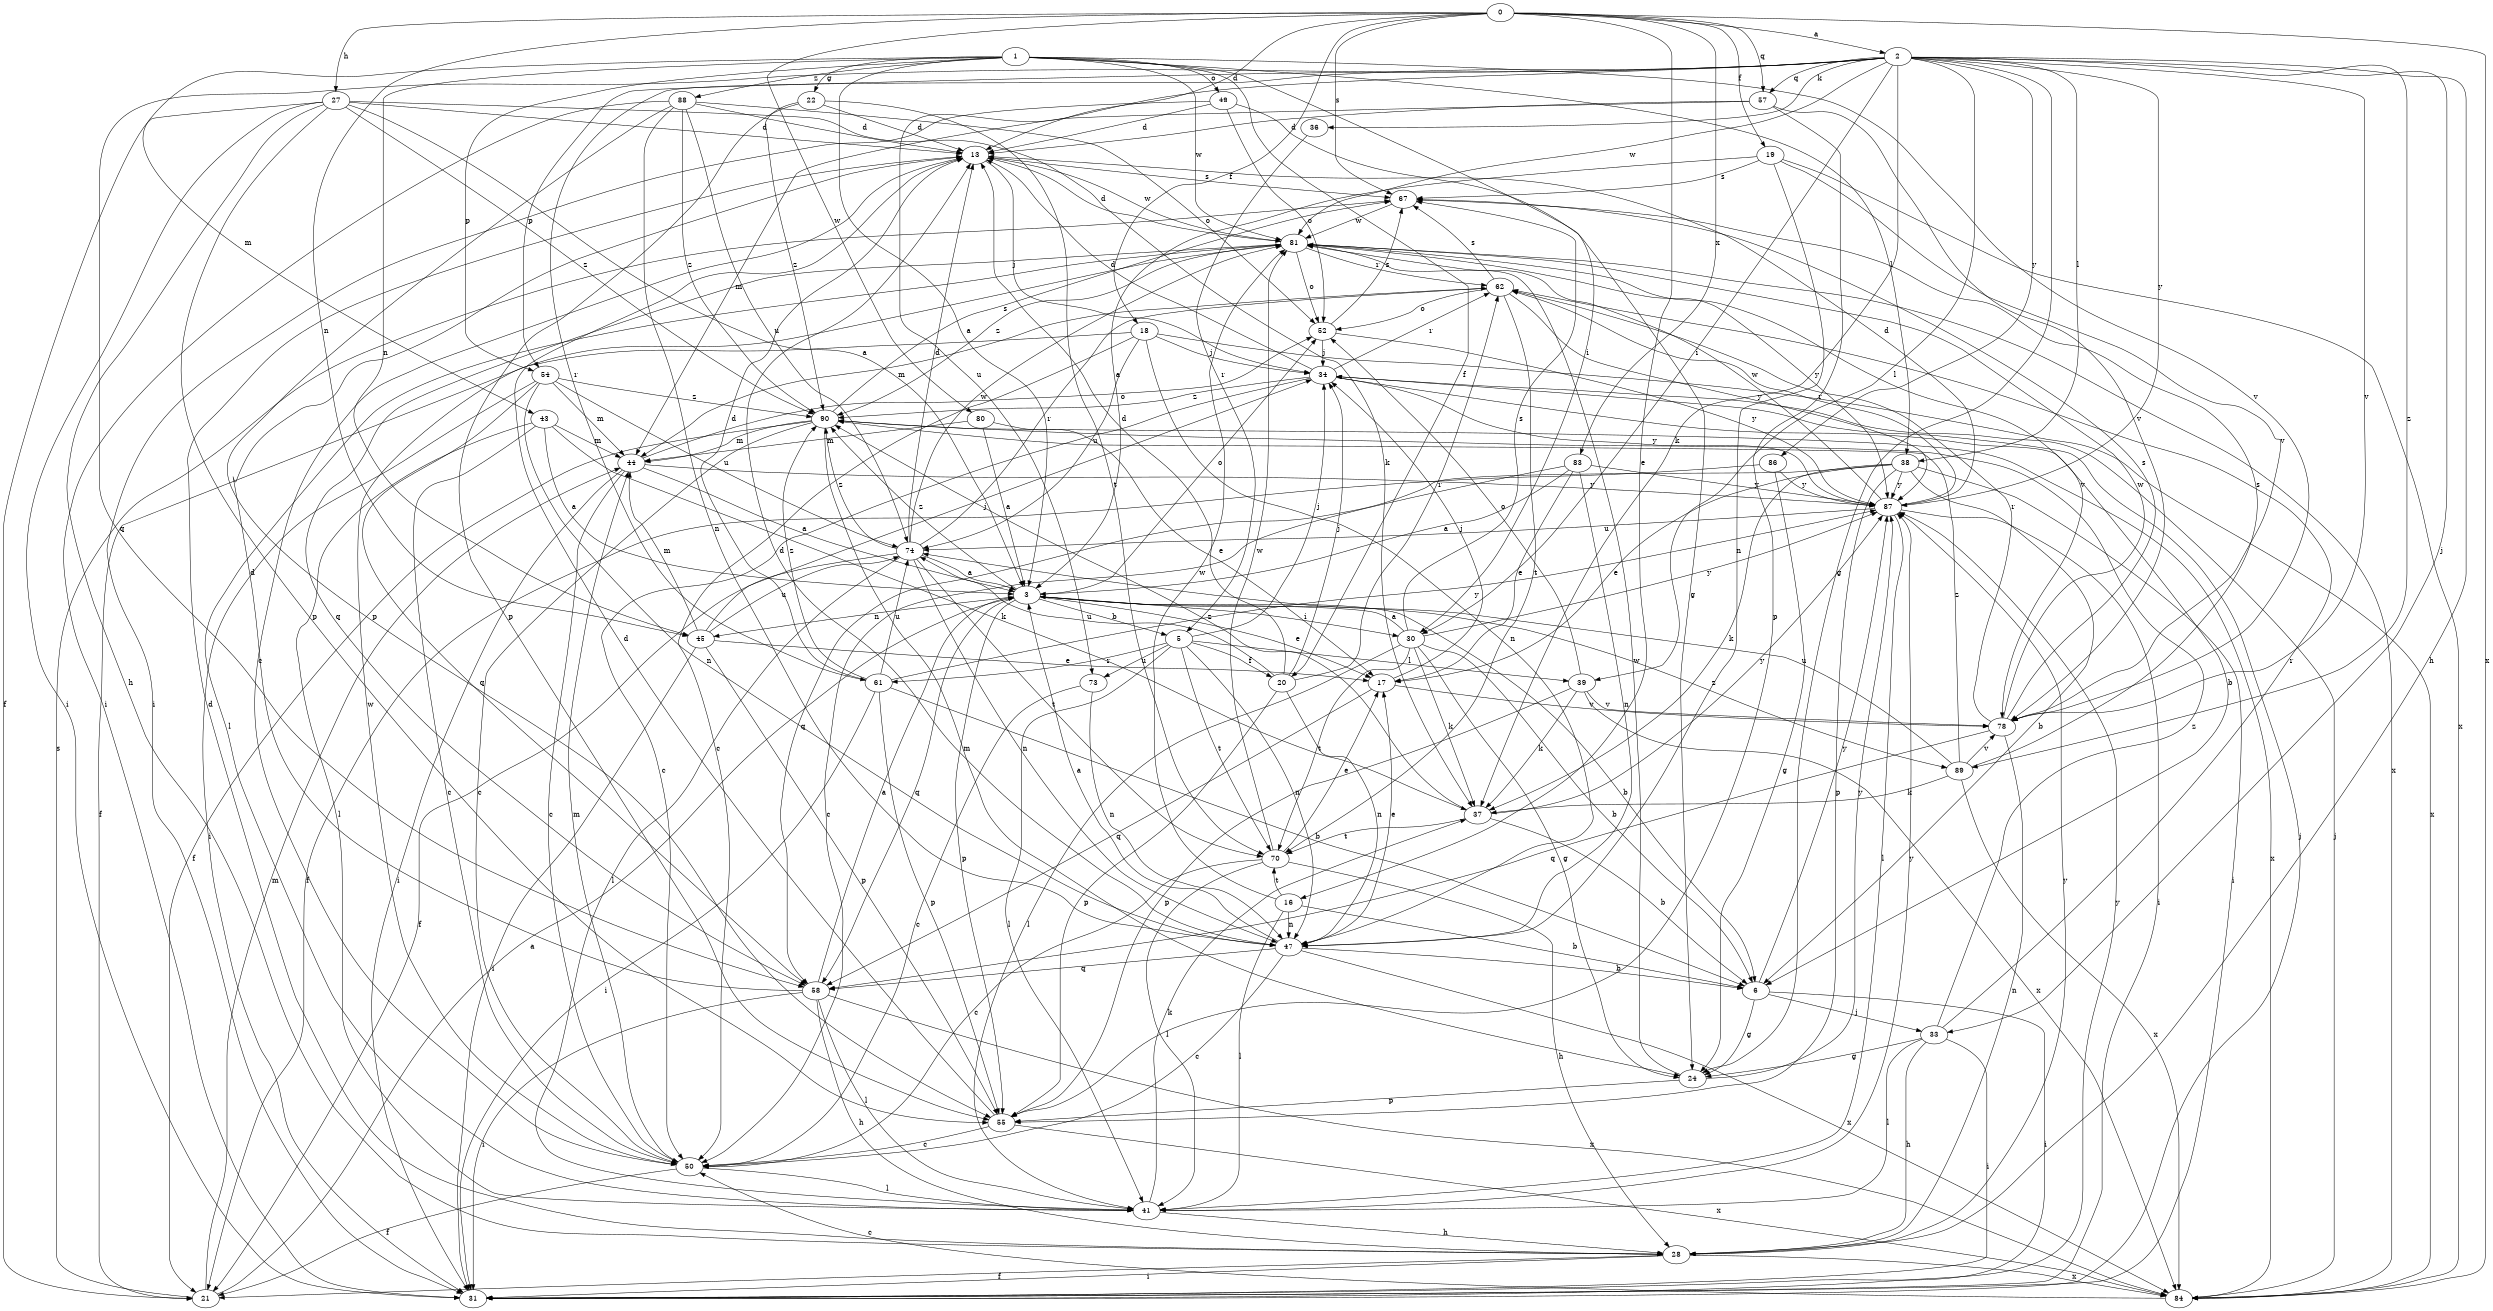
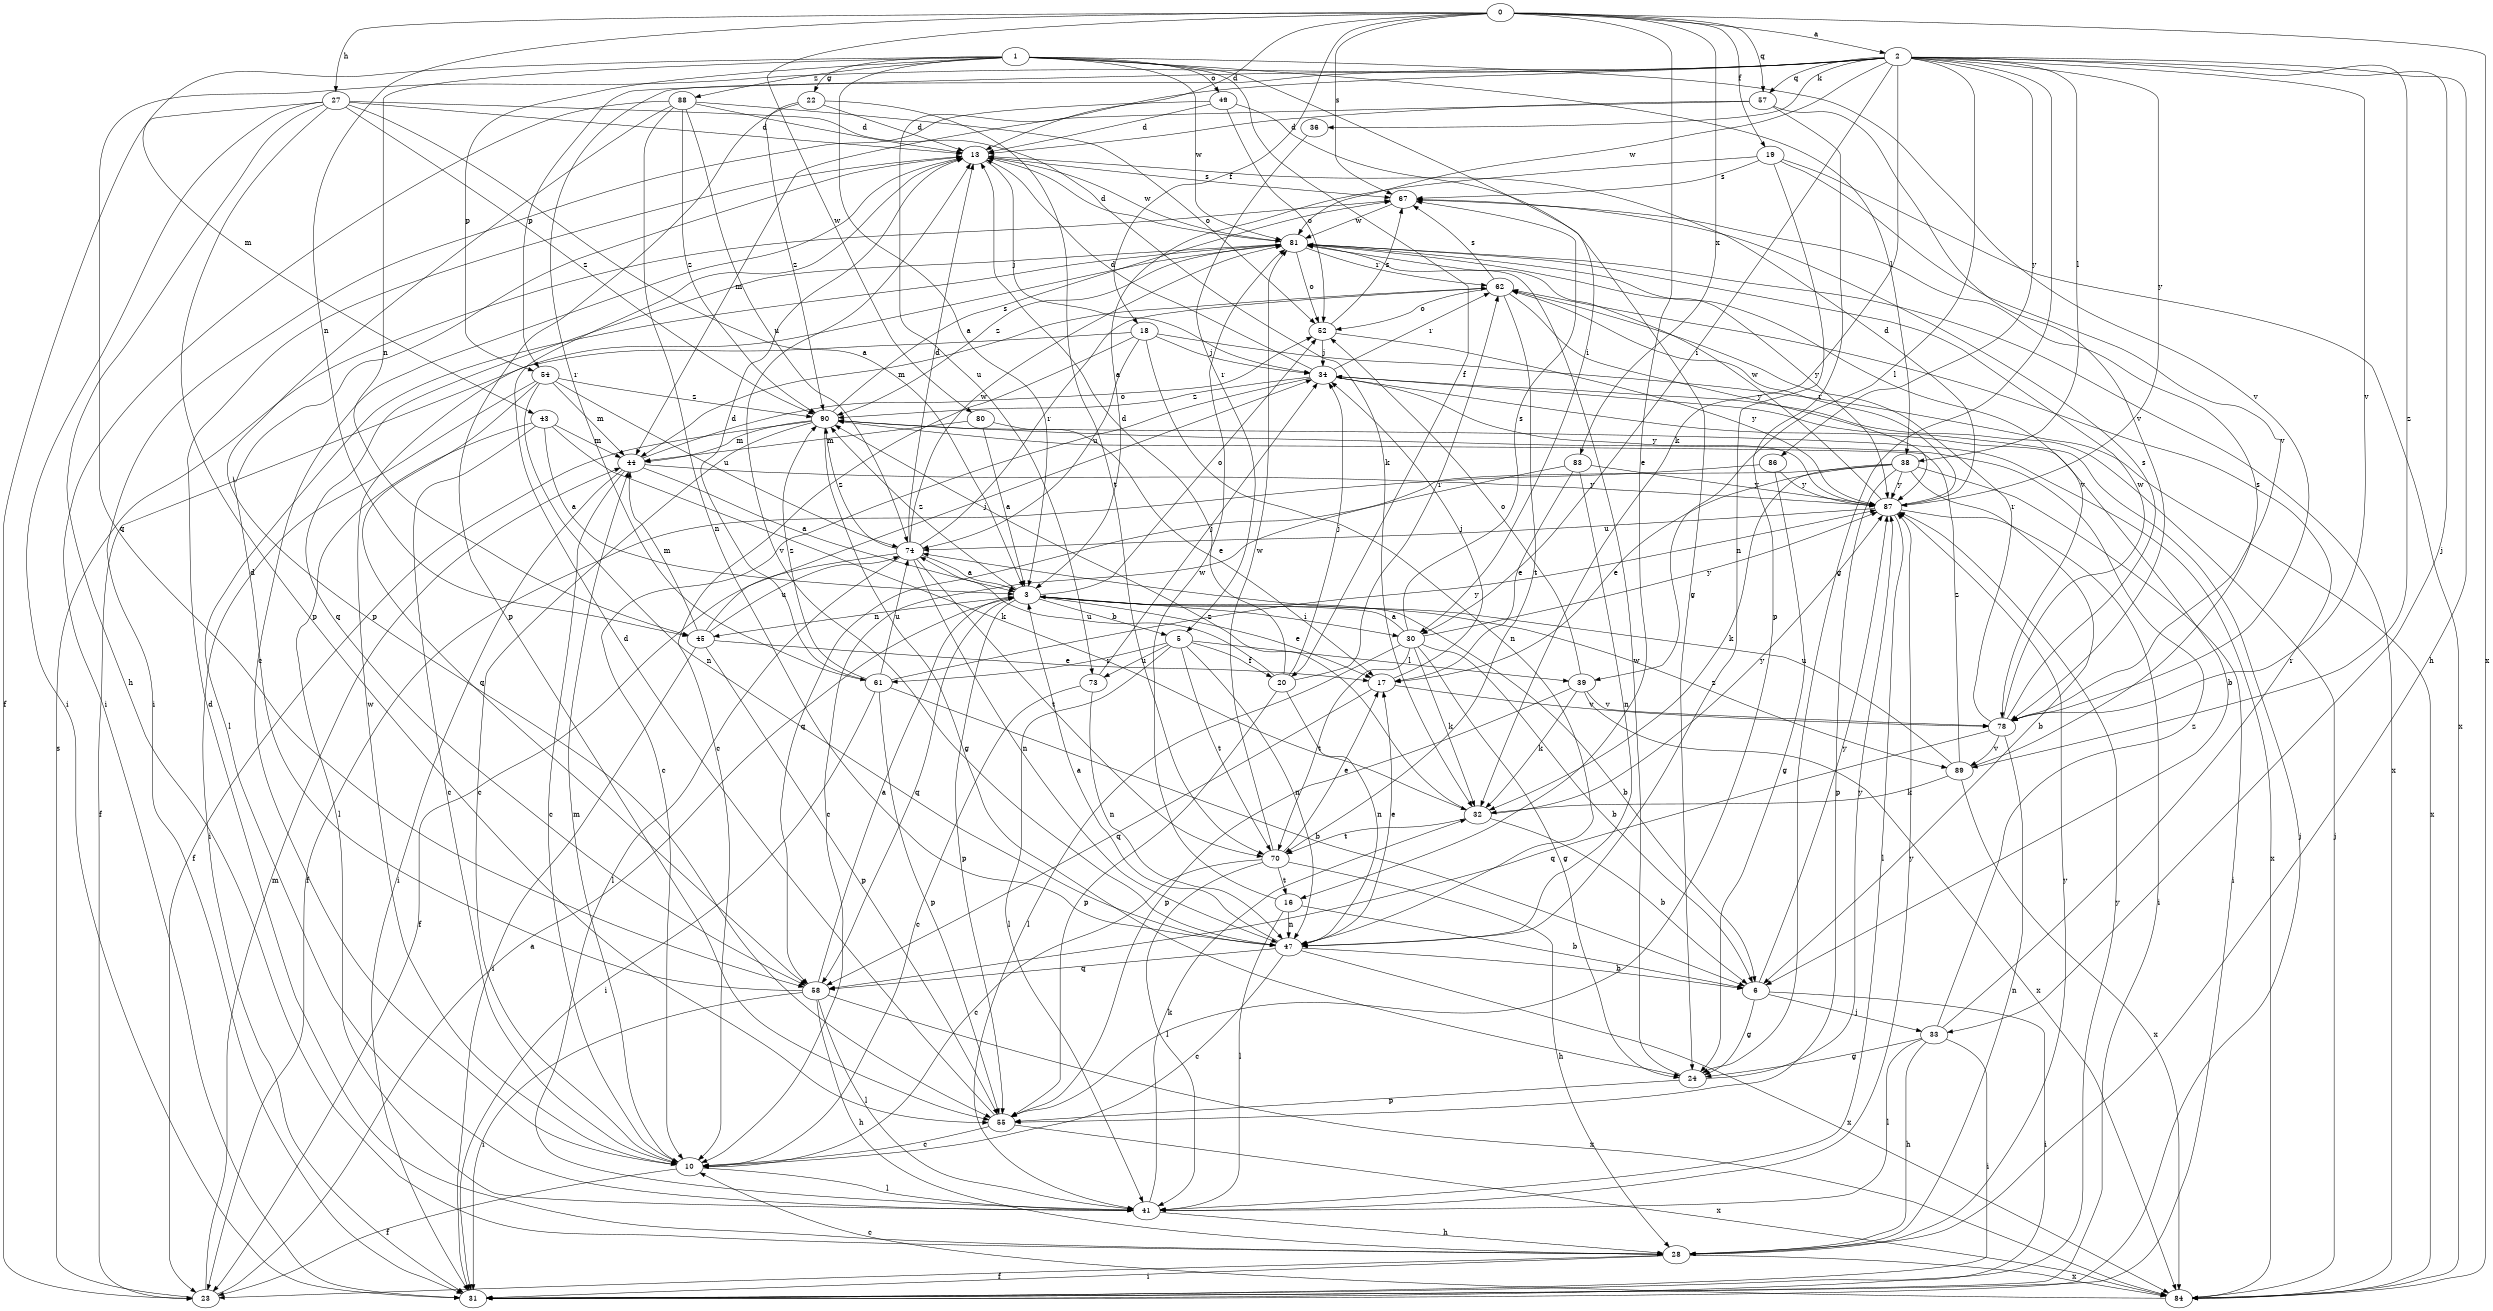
edge "5" -> "34": now "73" -> "34"
edge "47" -> "13": label "d" -> "v"
edge "83" -> "3": removed, label "a"
edge "90" -> "24": label "m" -> "g"
edge "89" -> "78": reversed
node "37": label "37" -> "32"
edge "16" -> "70": reversed
node "50": label "50" -> "10"
node "21": label "21" -> "23"
